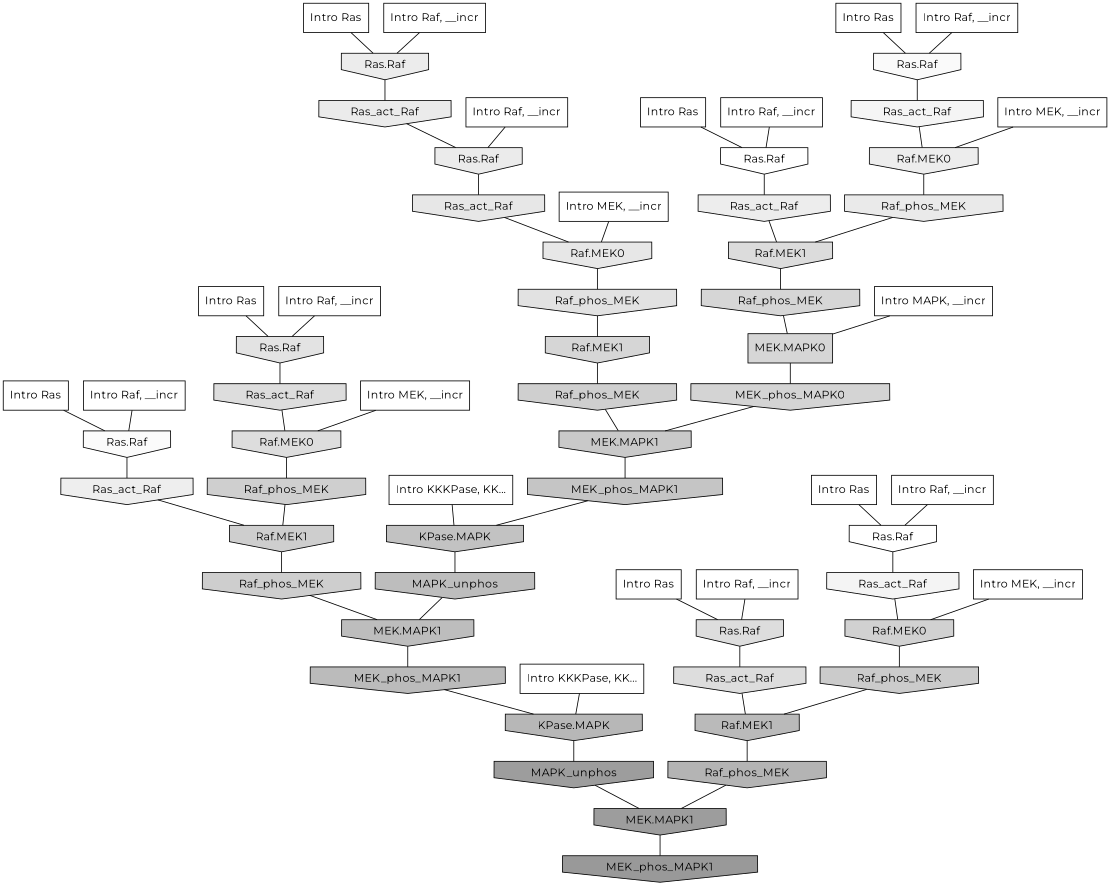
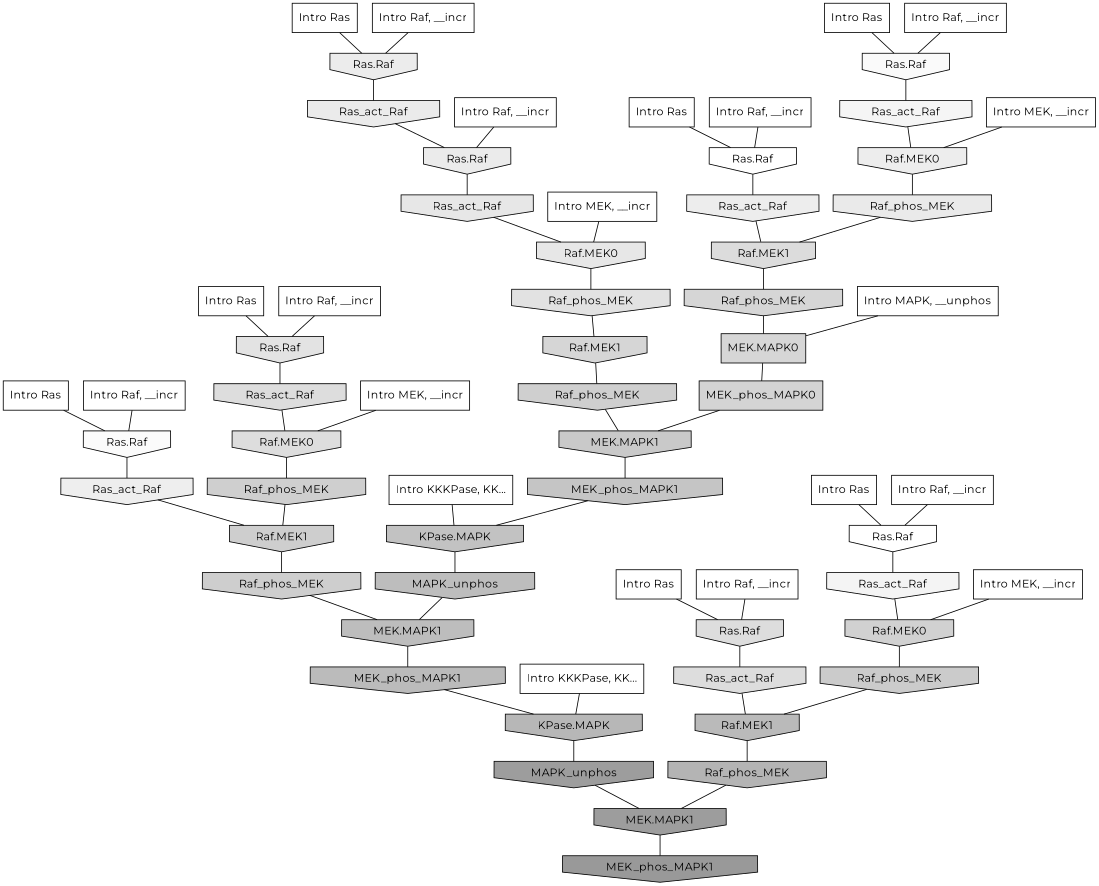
node "Intro MAPK, __incr": label "Intro MAPK, __incr" -> "Intro MAPK, __unphos"
node "MEK_phos_MAPK0": shape invhouse -> box
